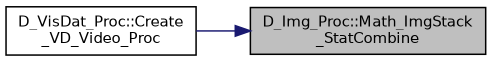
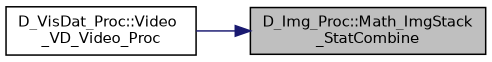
node "D_VisDat_Proc::Create _VD_Video_Proc": label "D_VisDat_Proc::Create _VD_Video_Proc" -> "D_VisDat_Proc::Video _VD_Video_Proc"
